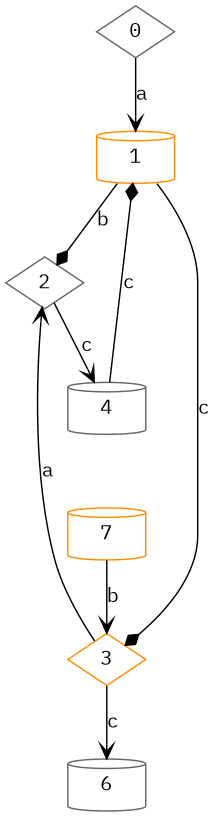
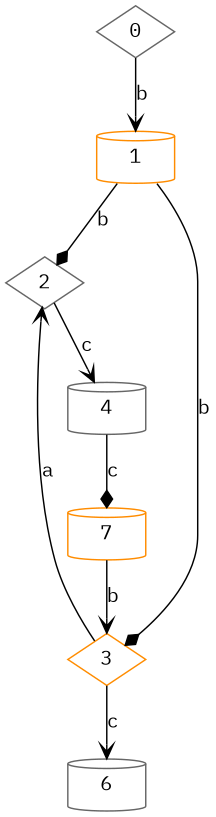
edge "0" -> "1": label "a" -> "b"
edge "4" -> "1": now "4" -> "7"
edge "1" -> "3": label "c" -> "b"
